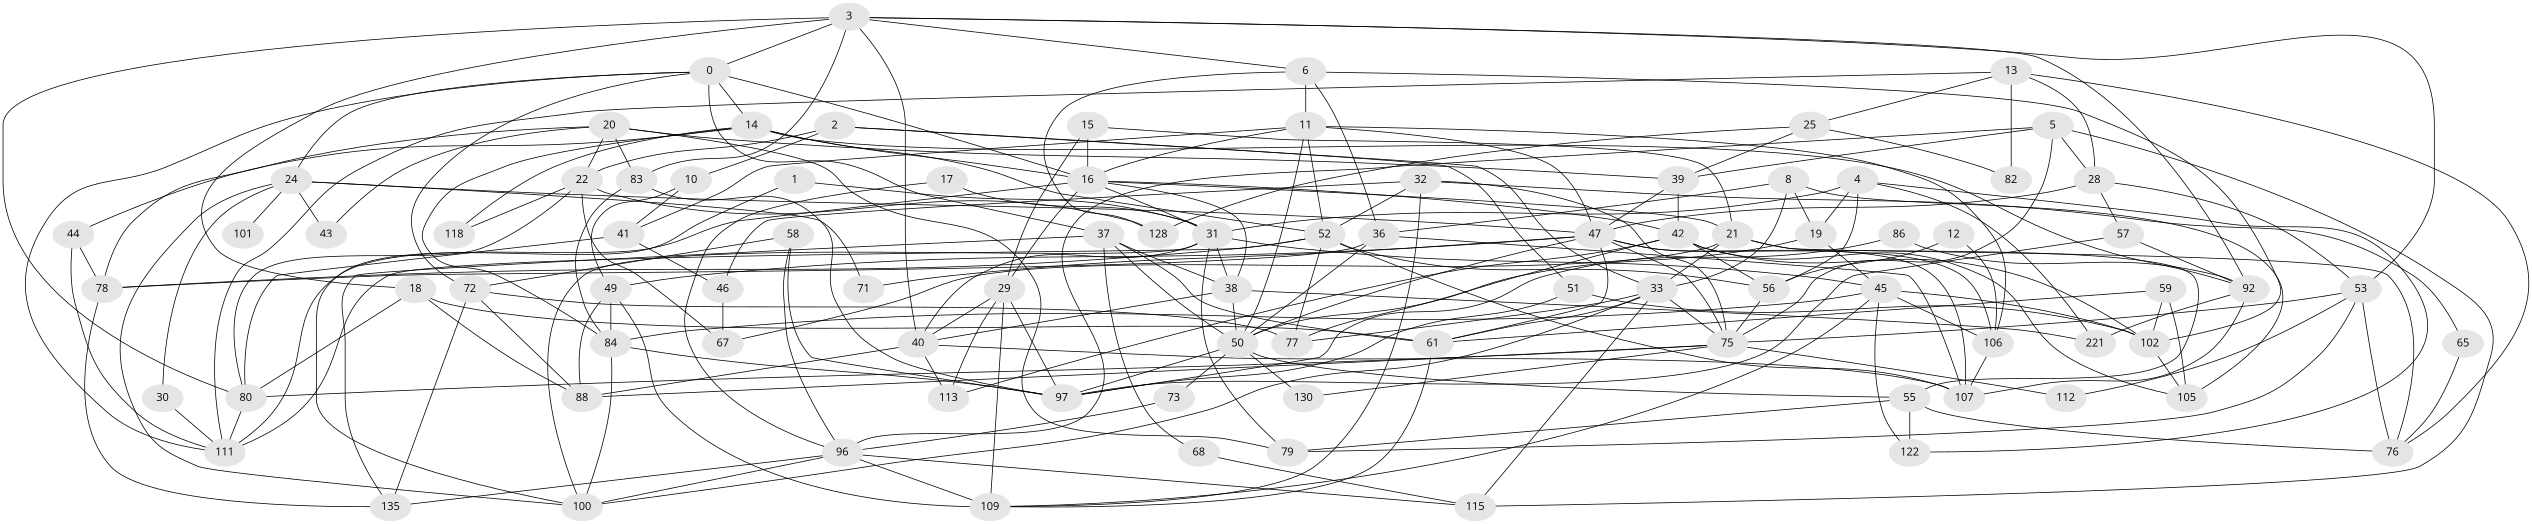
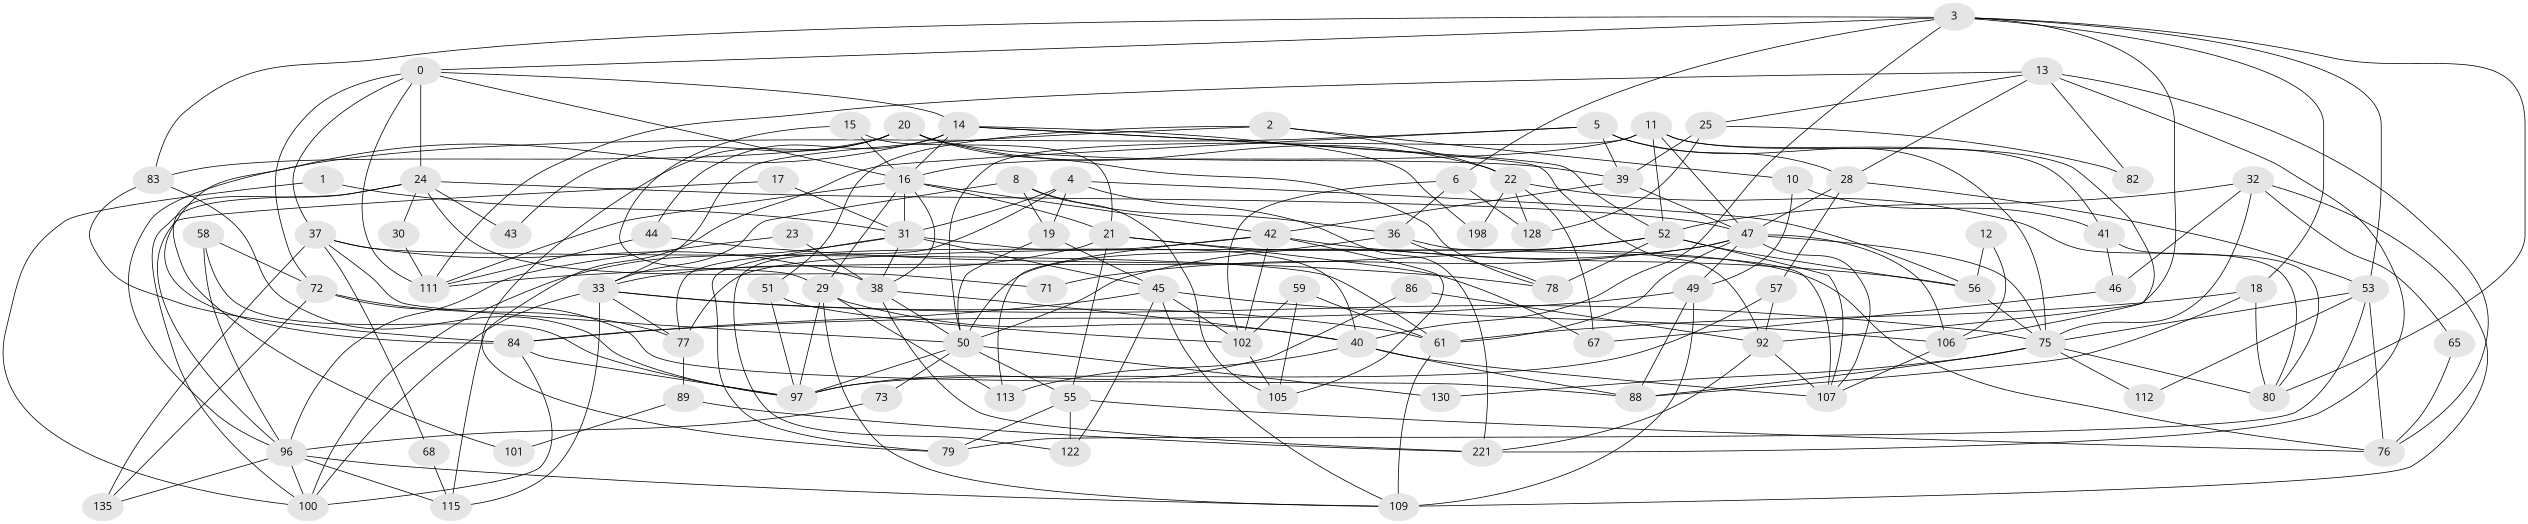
edge "6" -- "11": removed
node "118": label "118" -> "198"
node "23": added
node "89": added
edge "80" -- "111": removed
edge "13" -- "221": added
edge "78" -- "135": removed
